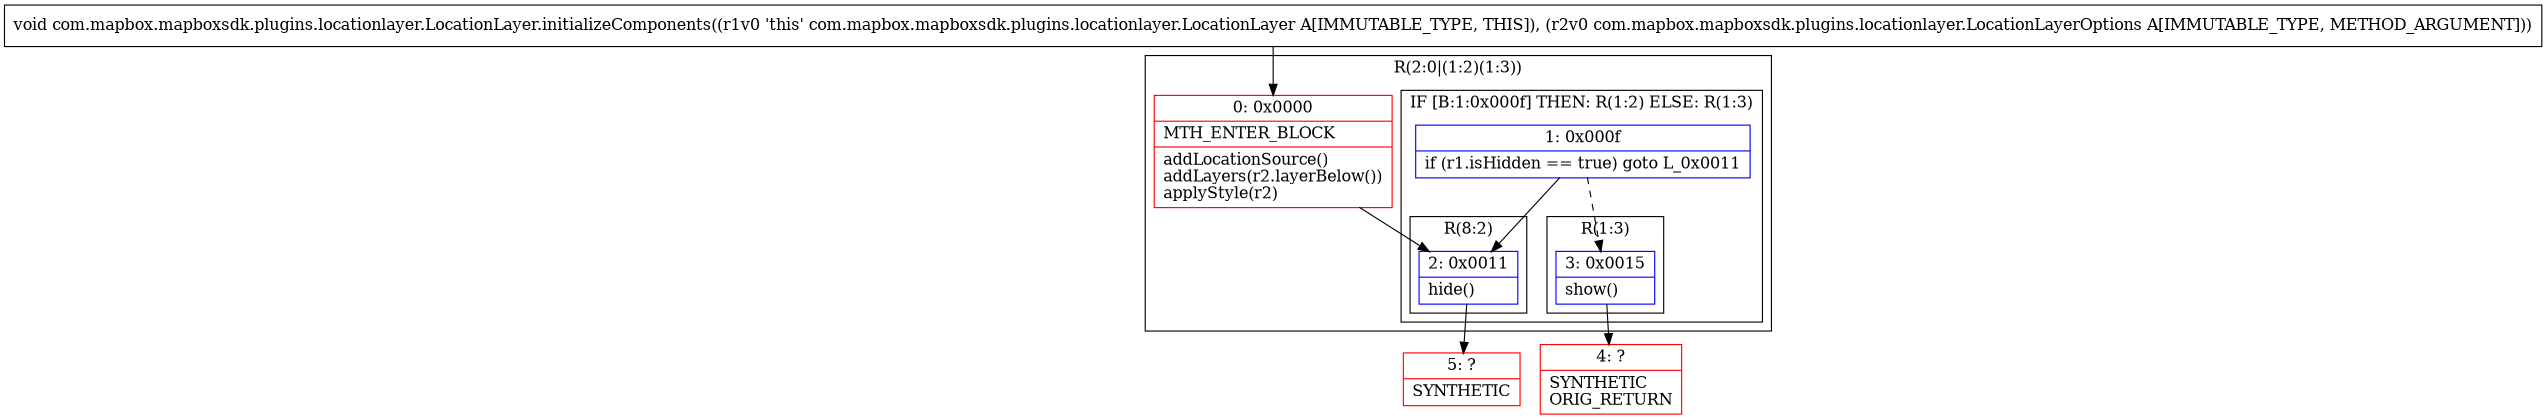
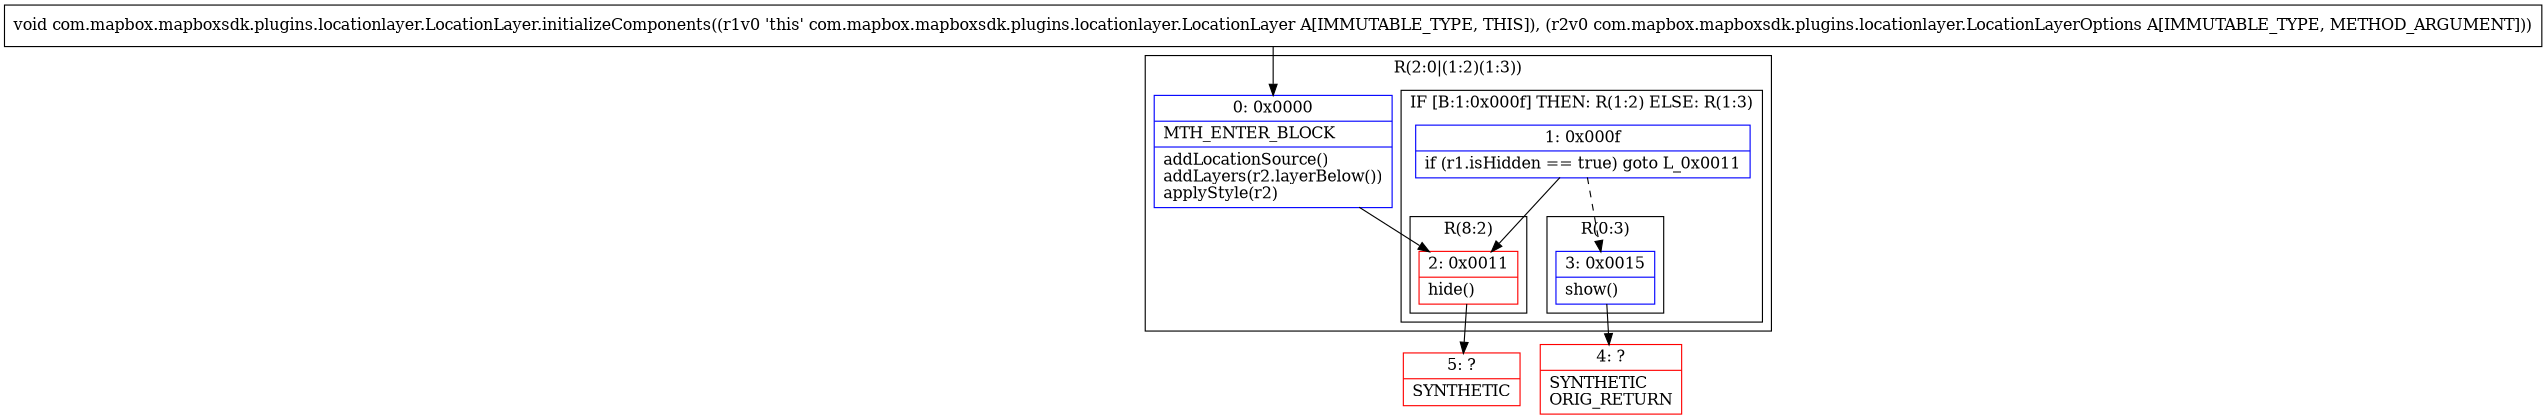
node "0: 0x0000": color red -> blue
cluster "R(1:3)": label "R(1:3)" -> "R(0:3)"
node "2: 0x0011": color blue -> red
